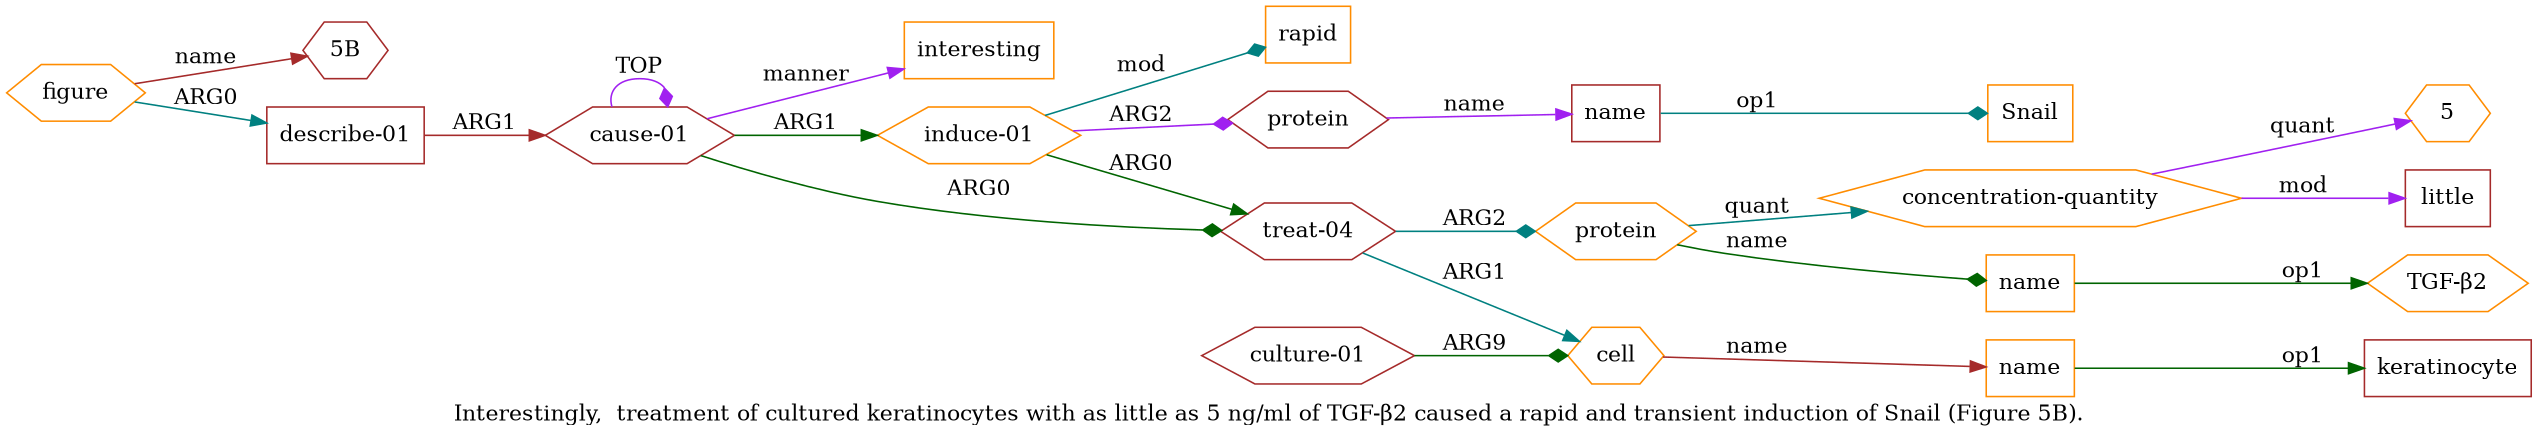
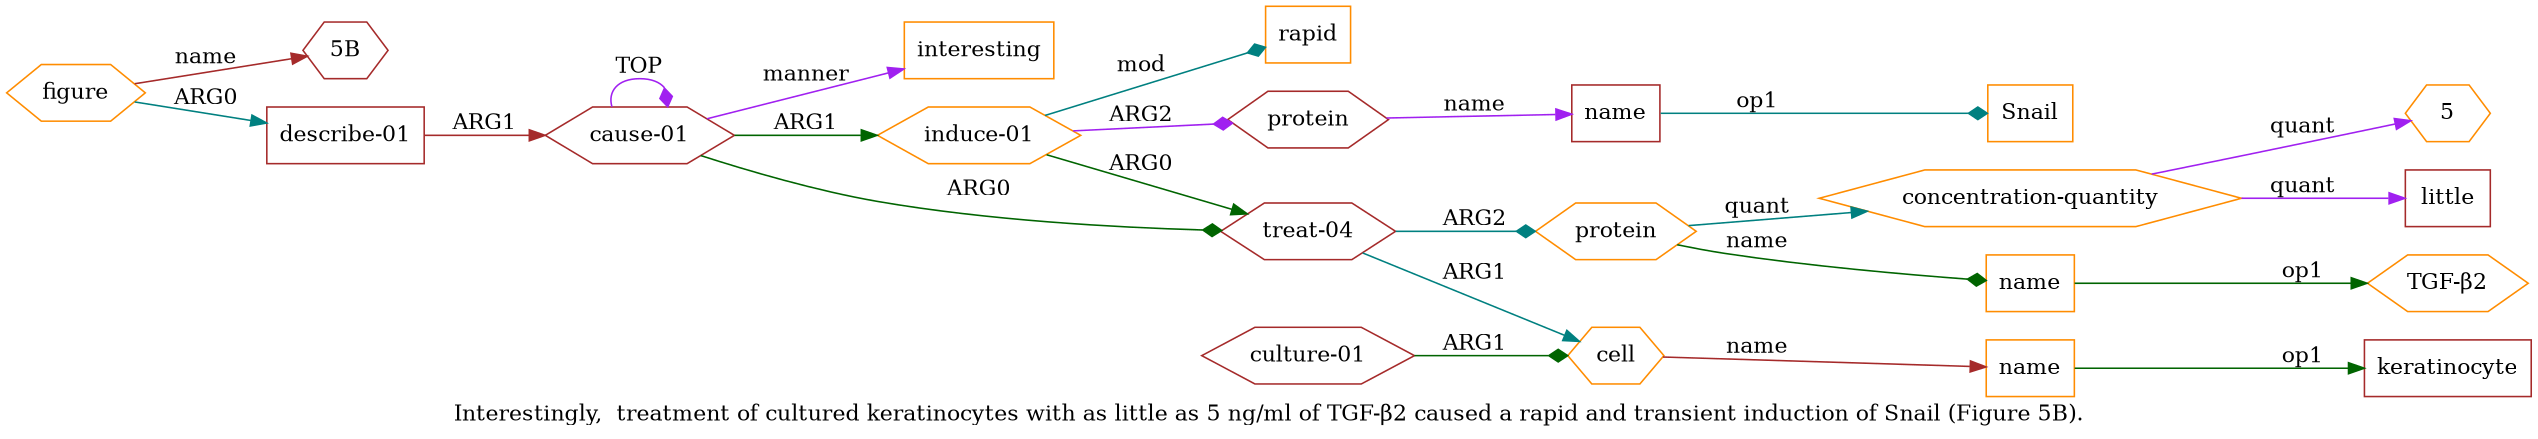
edge "concentration-quantity" -> "little": label "mod" -> "quant"
edge "culture-01" -> "cell": label "ARG9" -> "ARG1"
